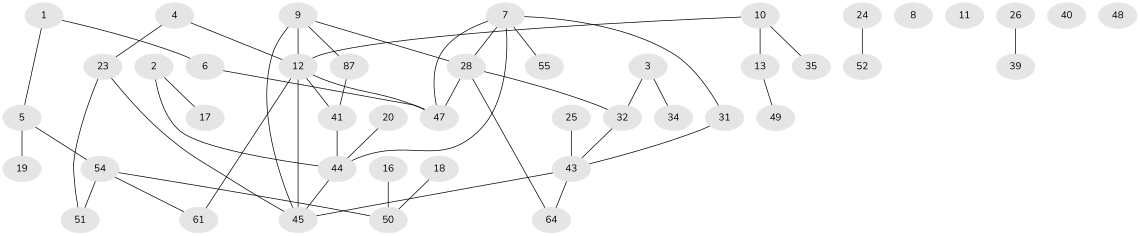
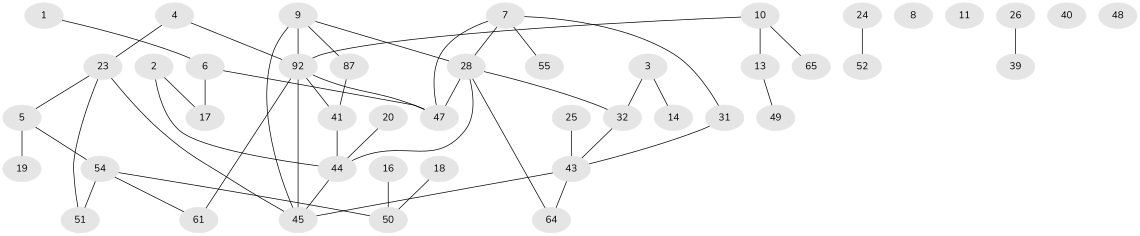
edge "1" -- "5": now "23" -- "5"
node "12": label "12" -> "92"
node "35": label "35" -> "65"
edge "6" -- "17": added
node "34": label "34" -> "14"
edge "7" -- "44": now "28" -- "44"
